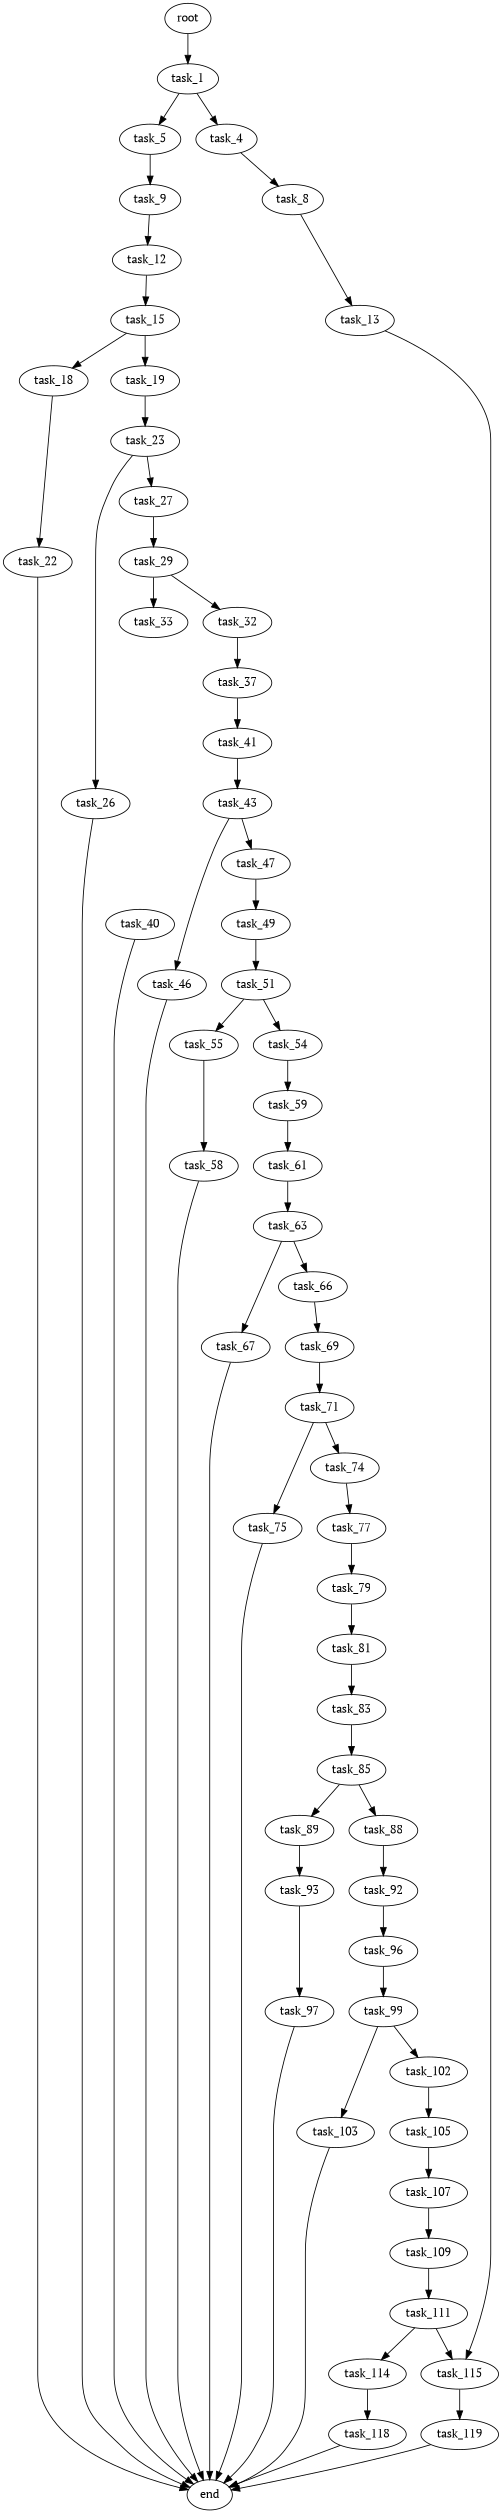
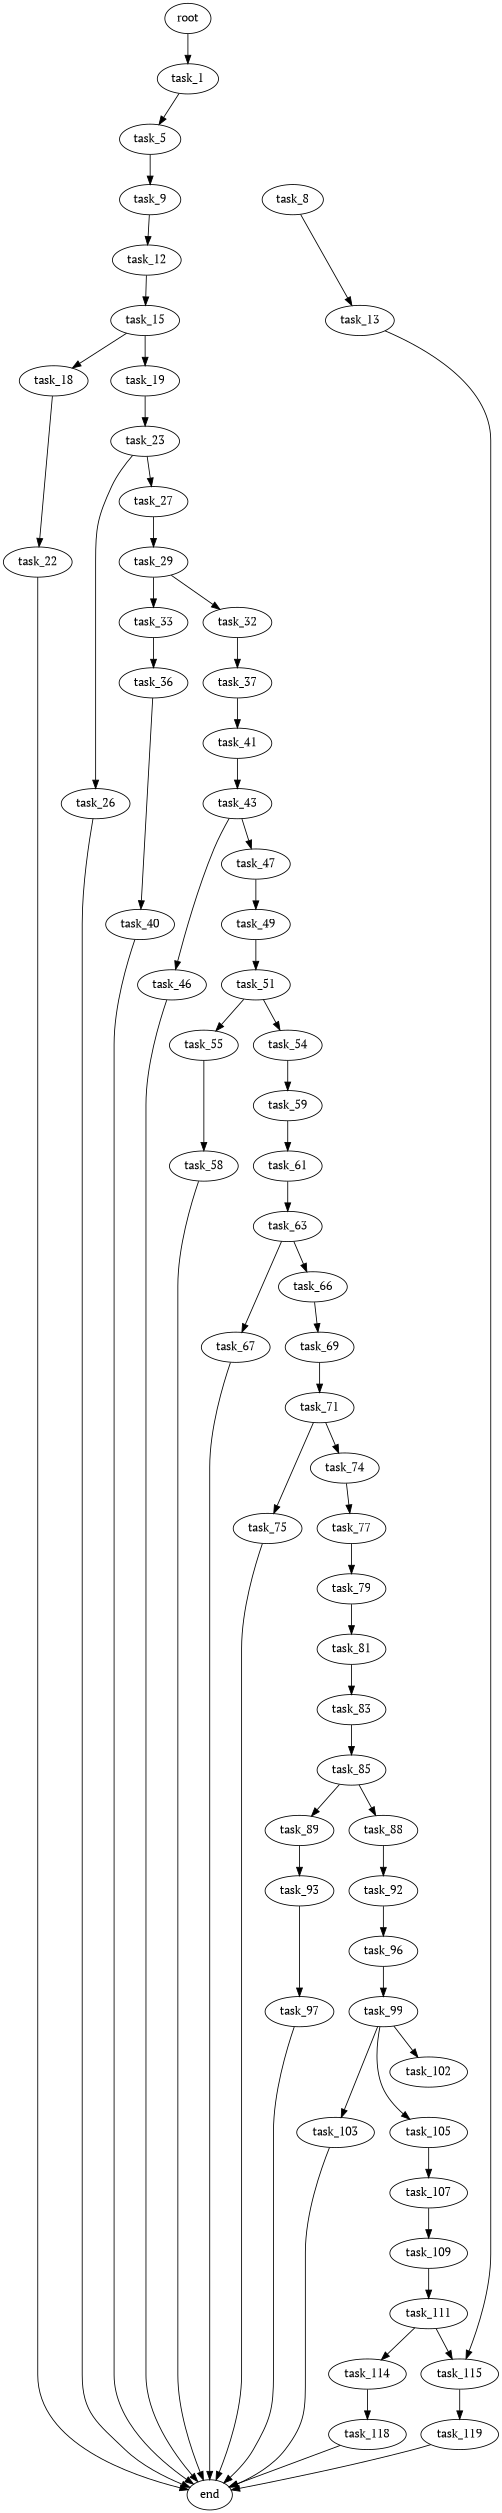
node "task_4": removed
node "task_36": added
edge "task_102" -> "task_105": now "task_99" -> "task_105"
